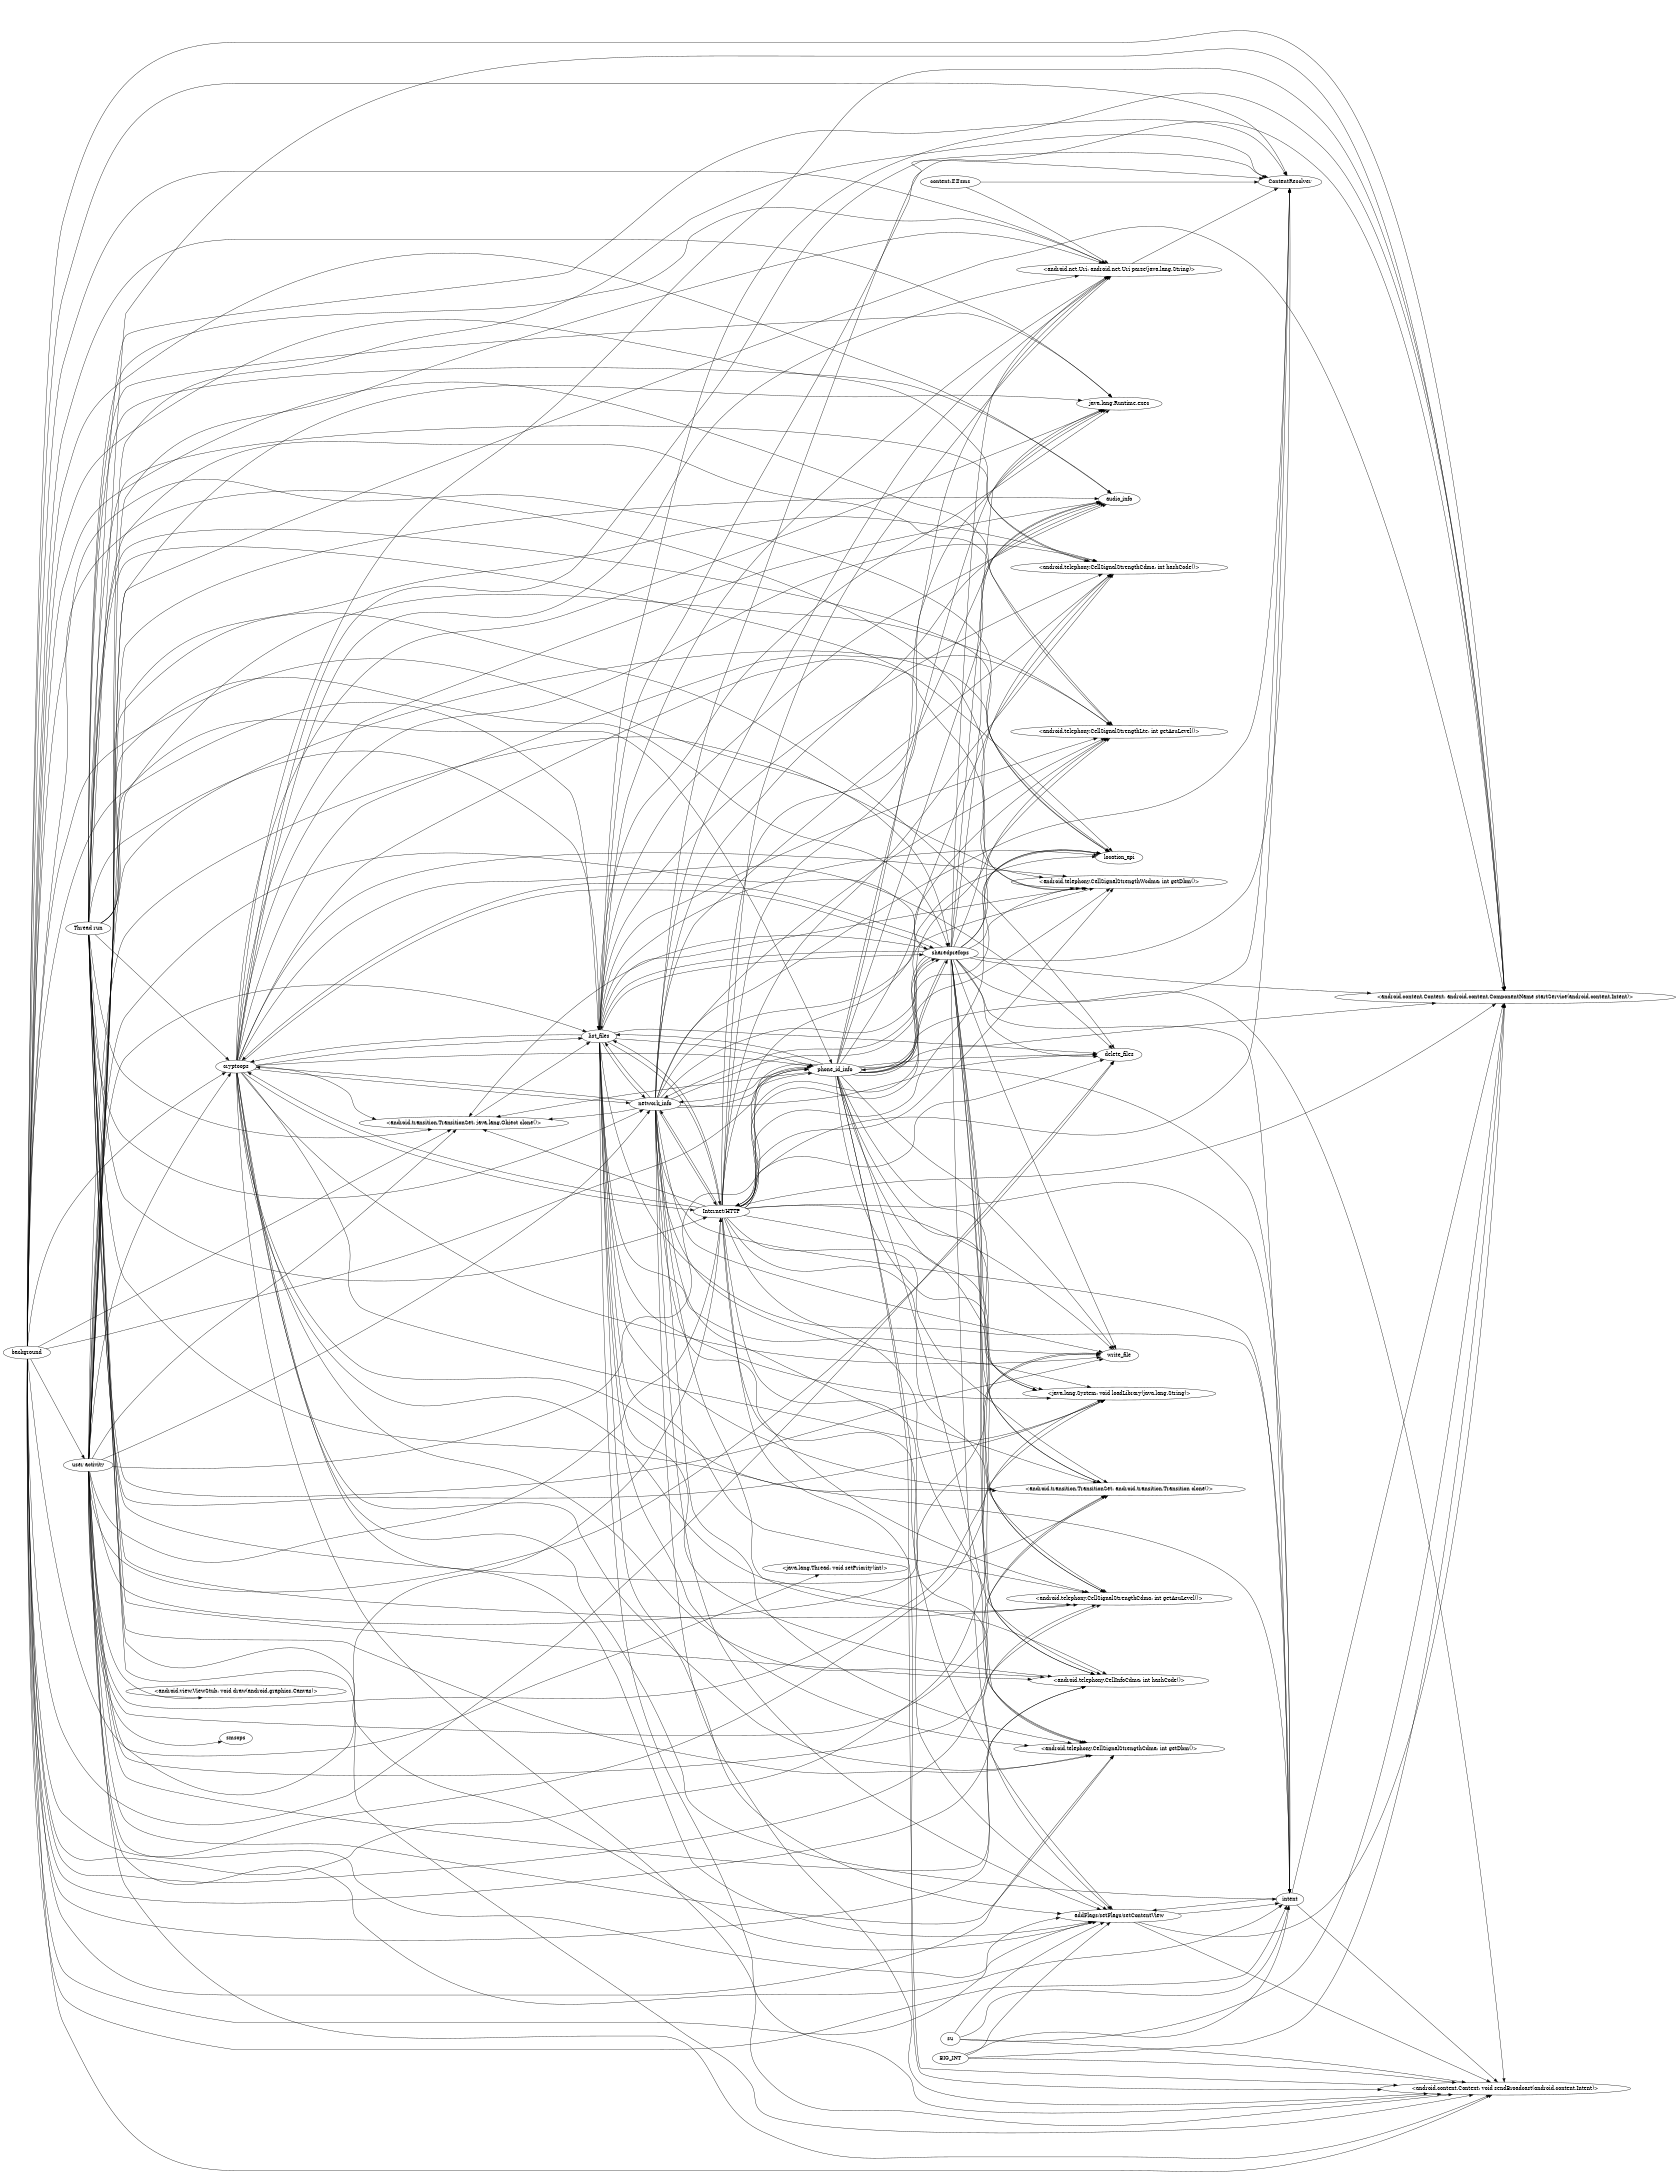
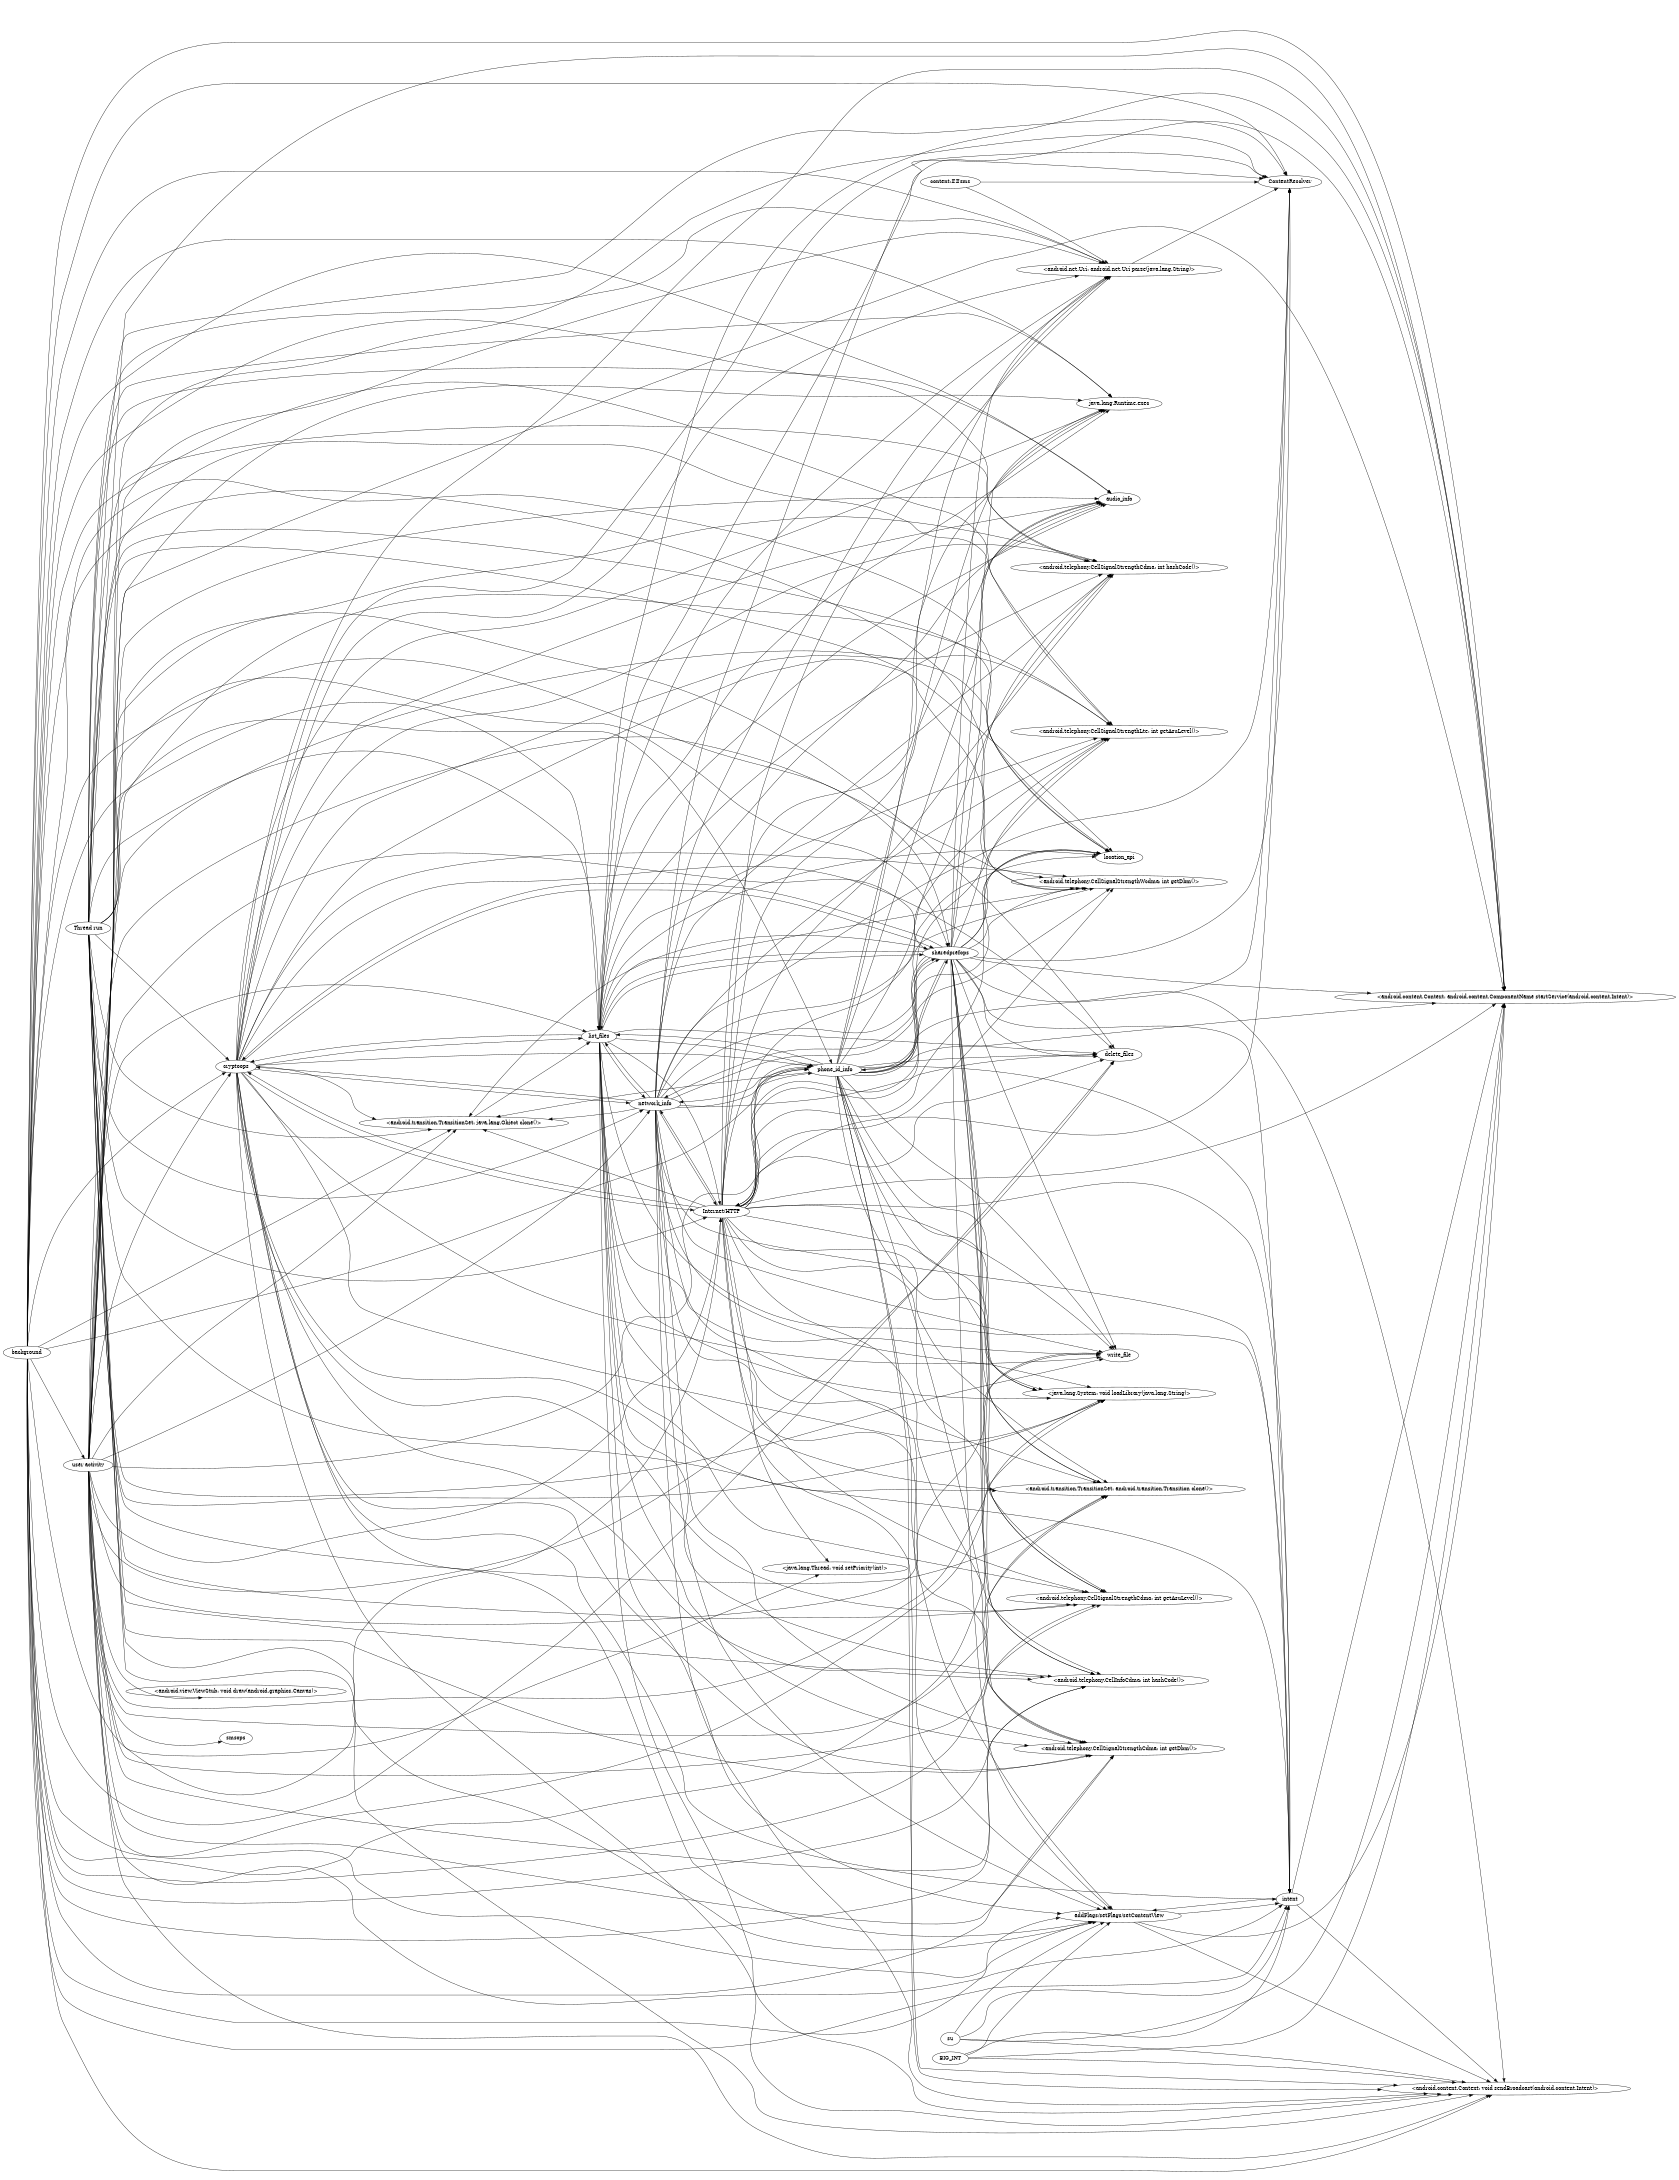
edge "Internet/HTTP" -> "list_files": now "Internet/HTTP" -> "<java.lang.Thread: void setPriority(int)>"
edge "network_info" -> "<android.telephony.CellInfoCdma: int hashCode()>": removed
